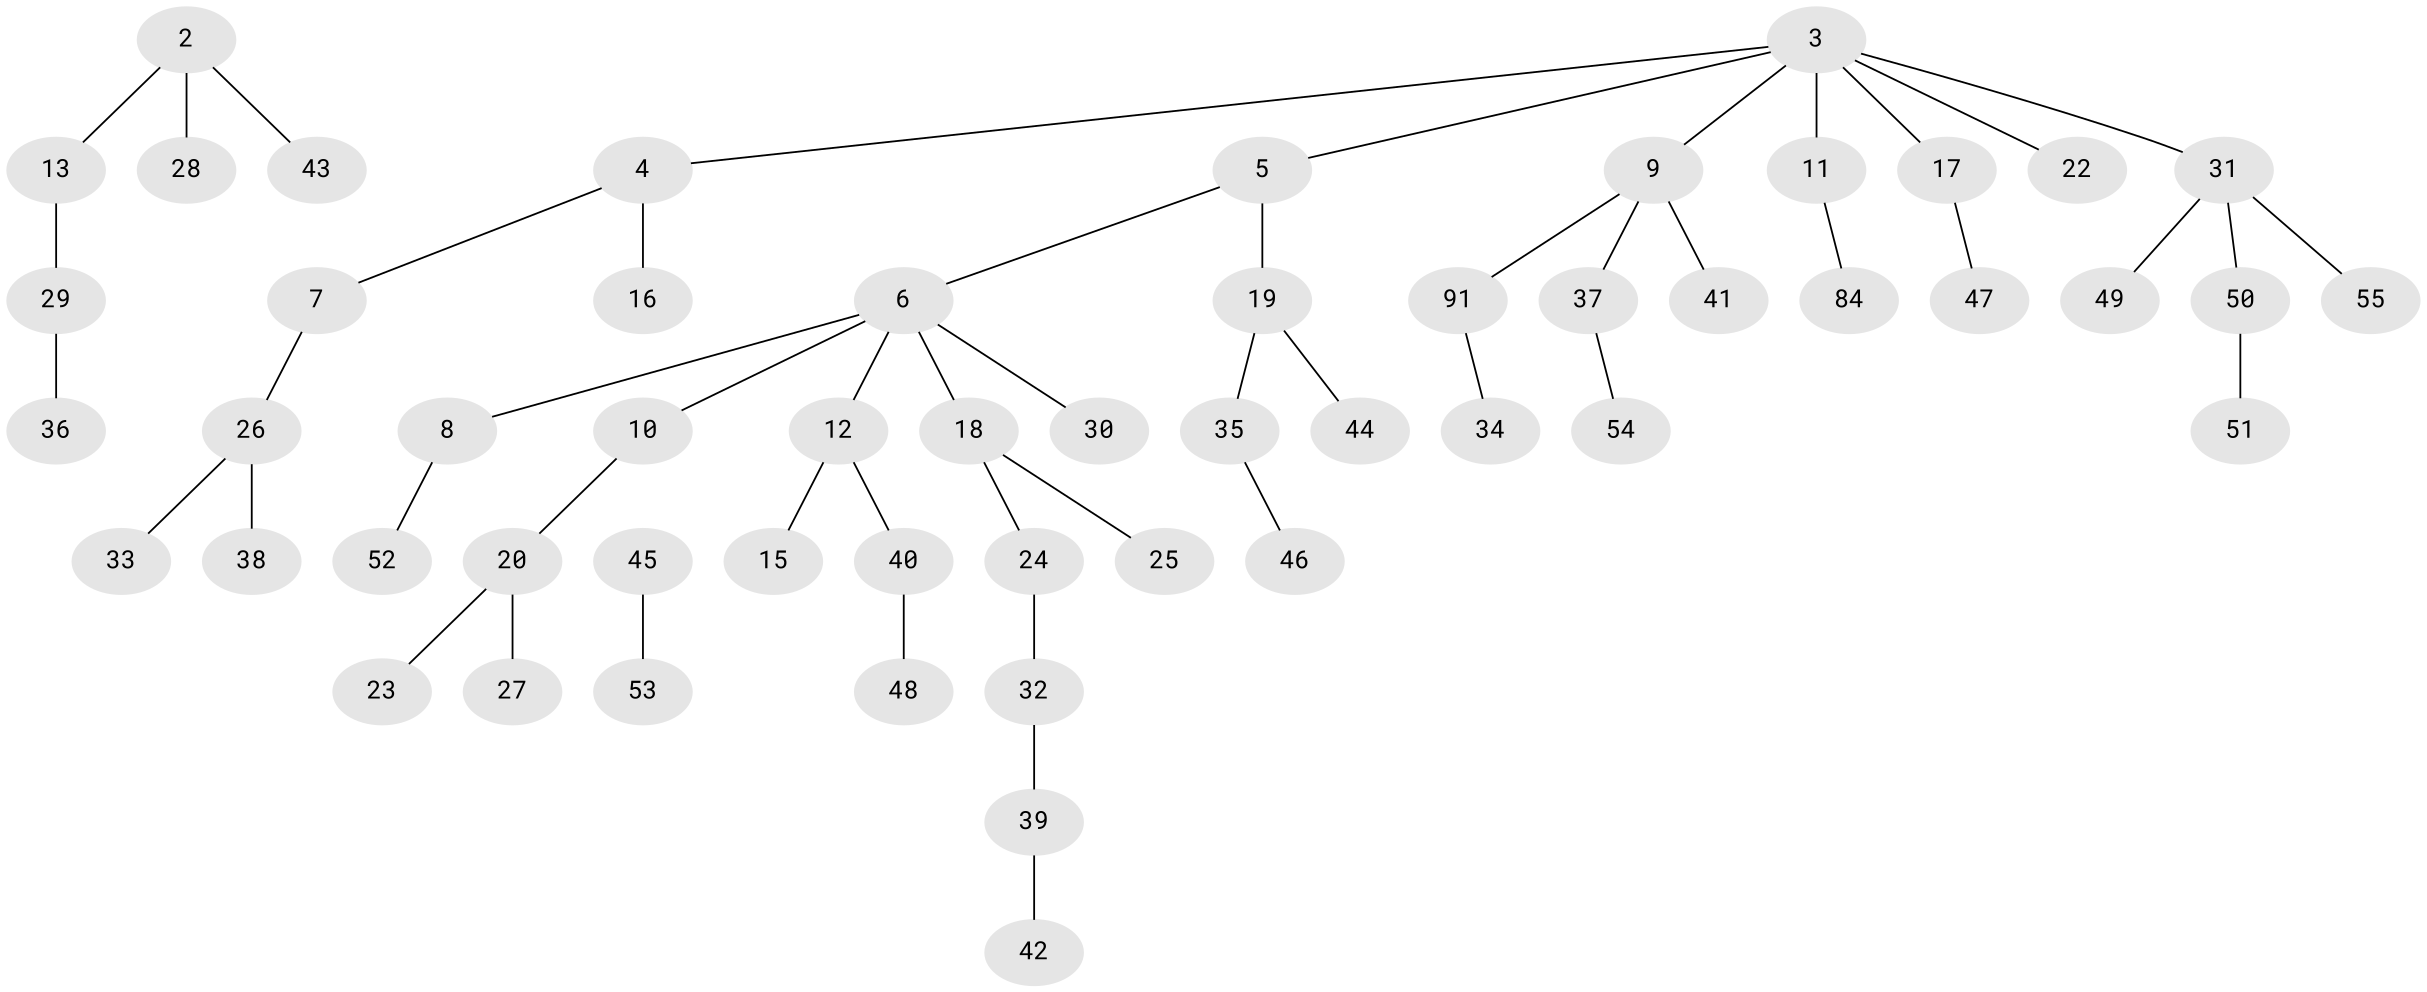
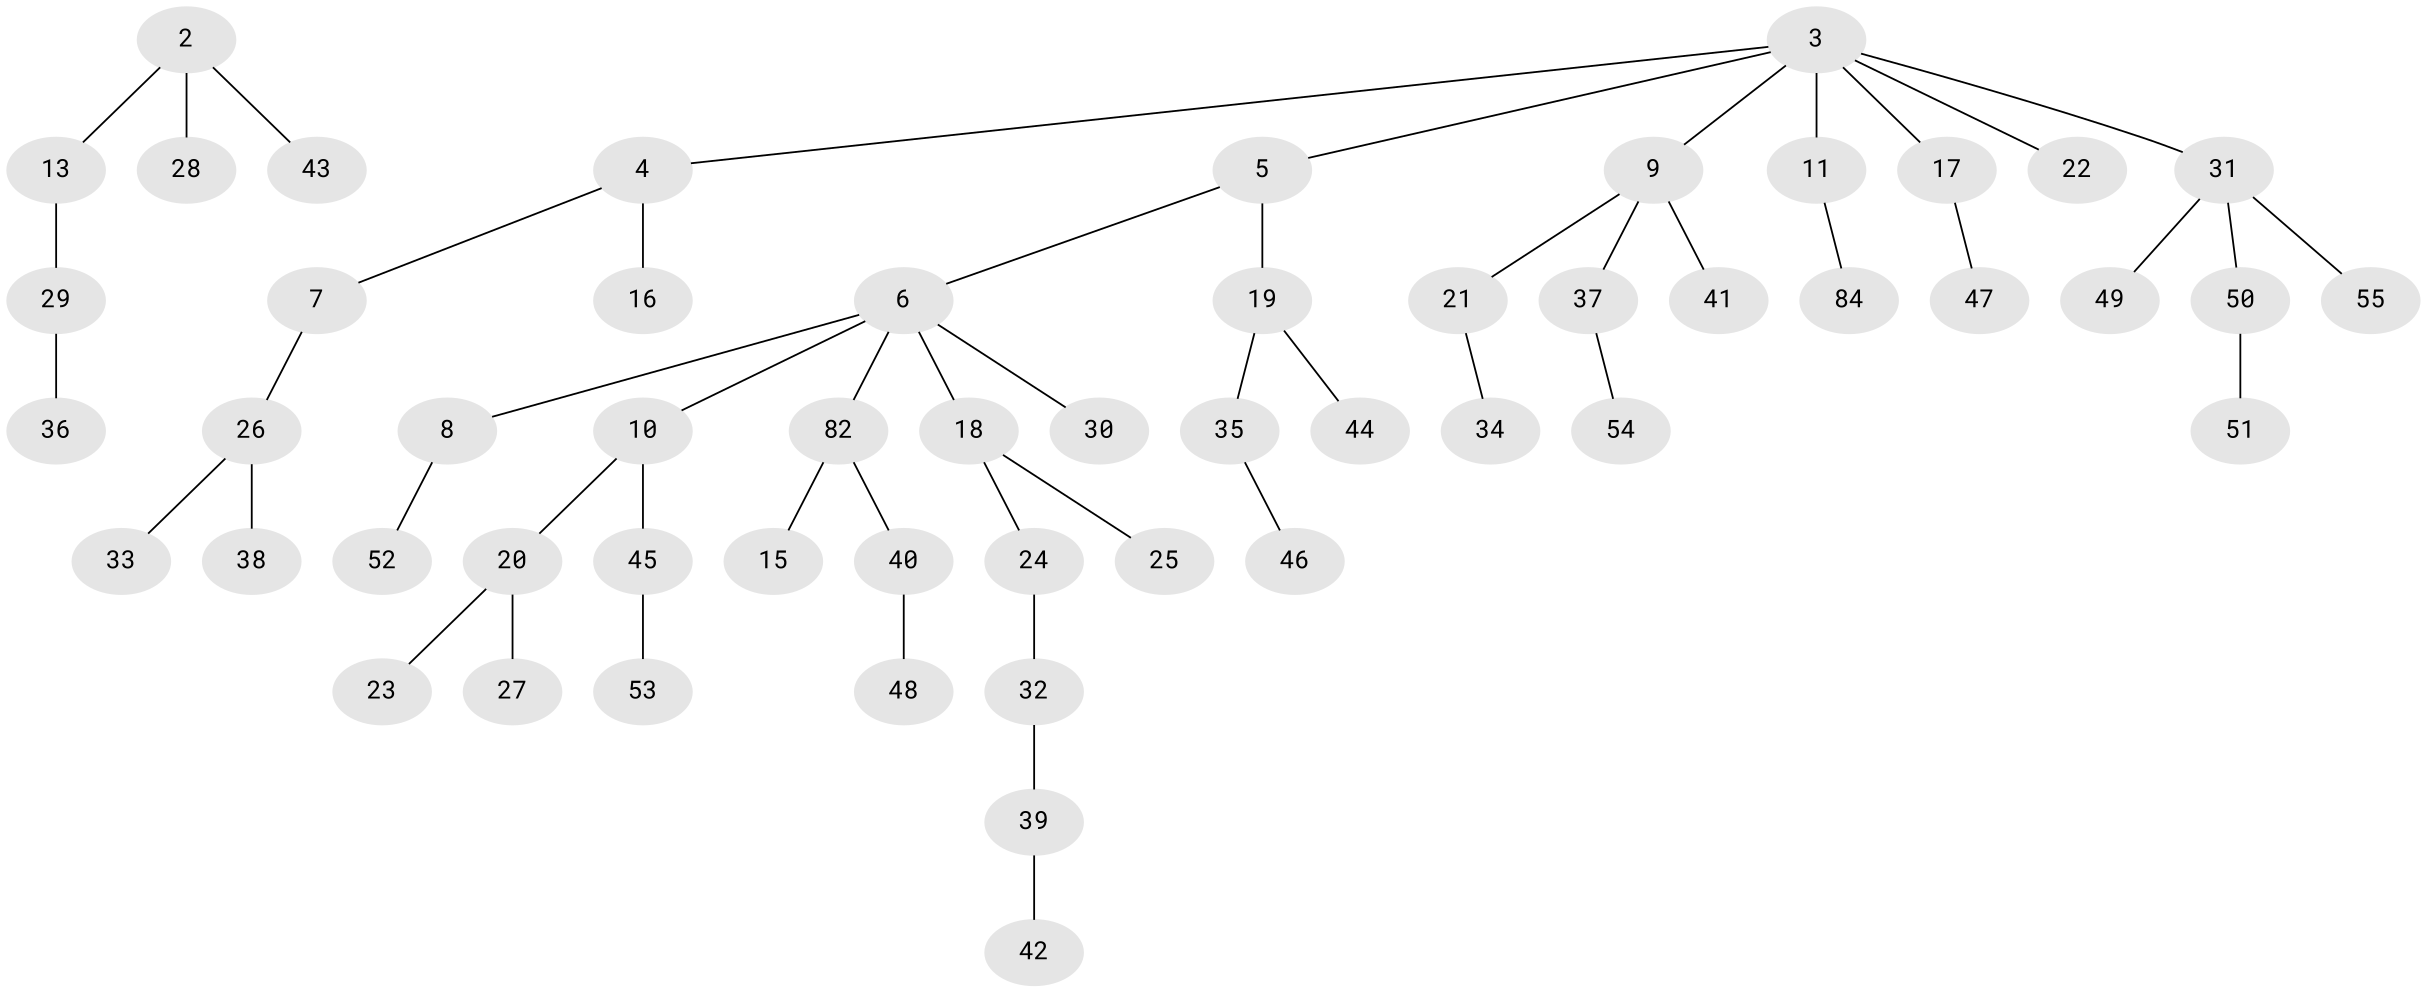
node "91": label "91" -> "21"
node "12": label "12" -> "82"
edge "10" -- "45": added
